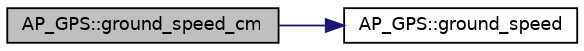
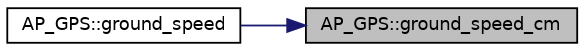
edge "AP_GPS::ground_speed_cm" -> "AP_GPS::ground_speed": reversed
